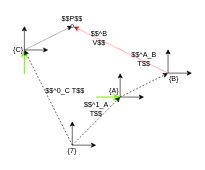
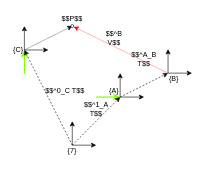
node "$$^B V$$": moved (99, 38) -> (114, 38)
